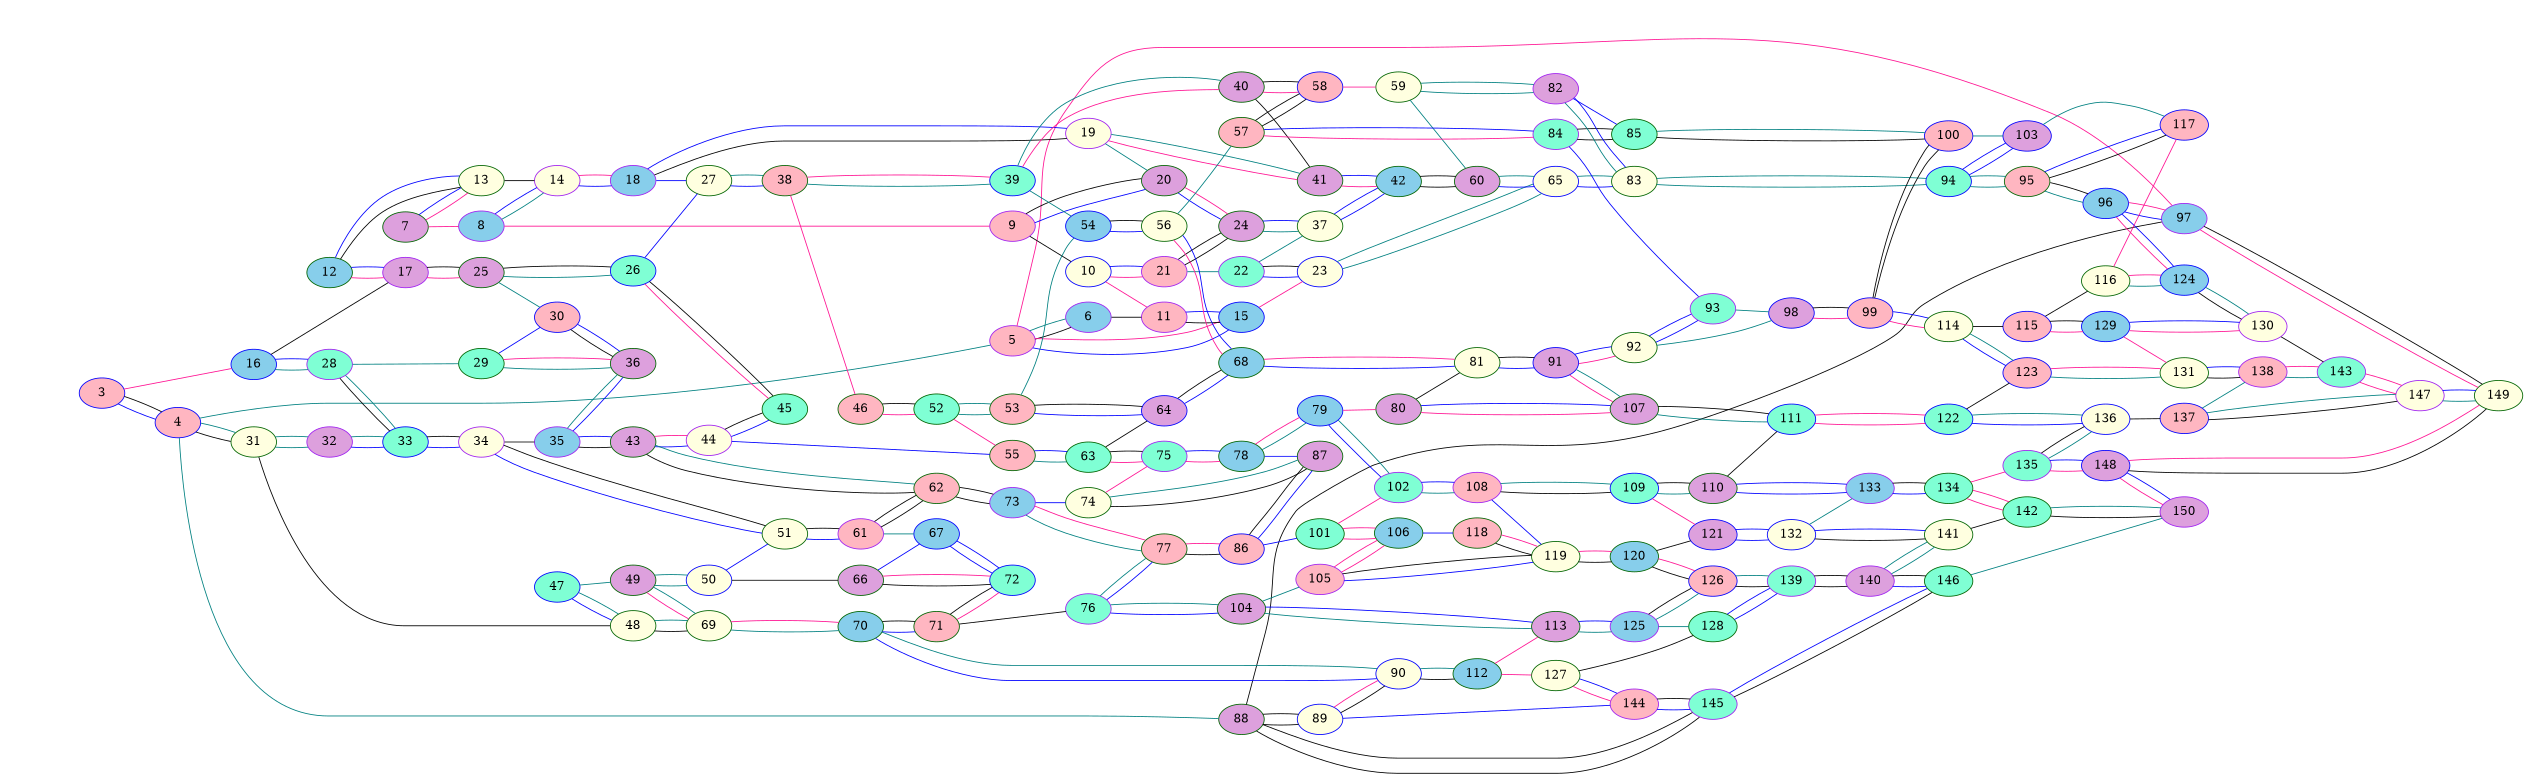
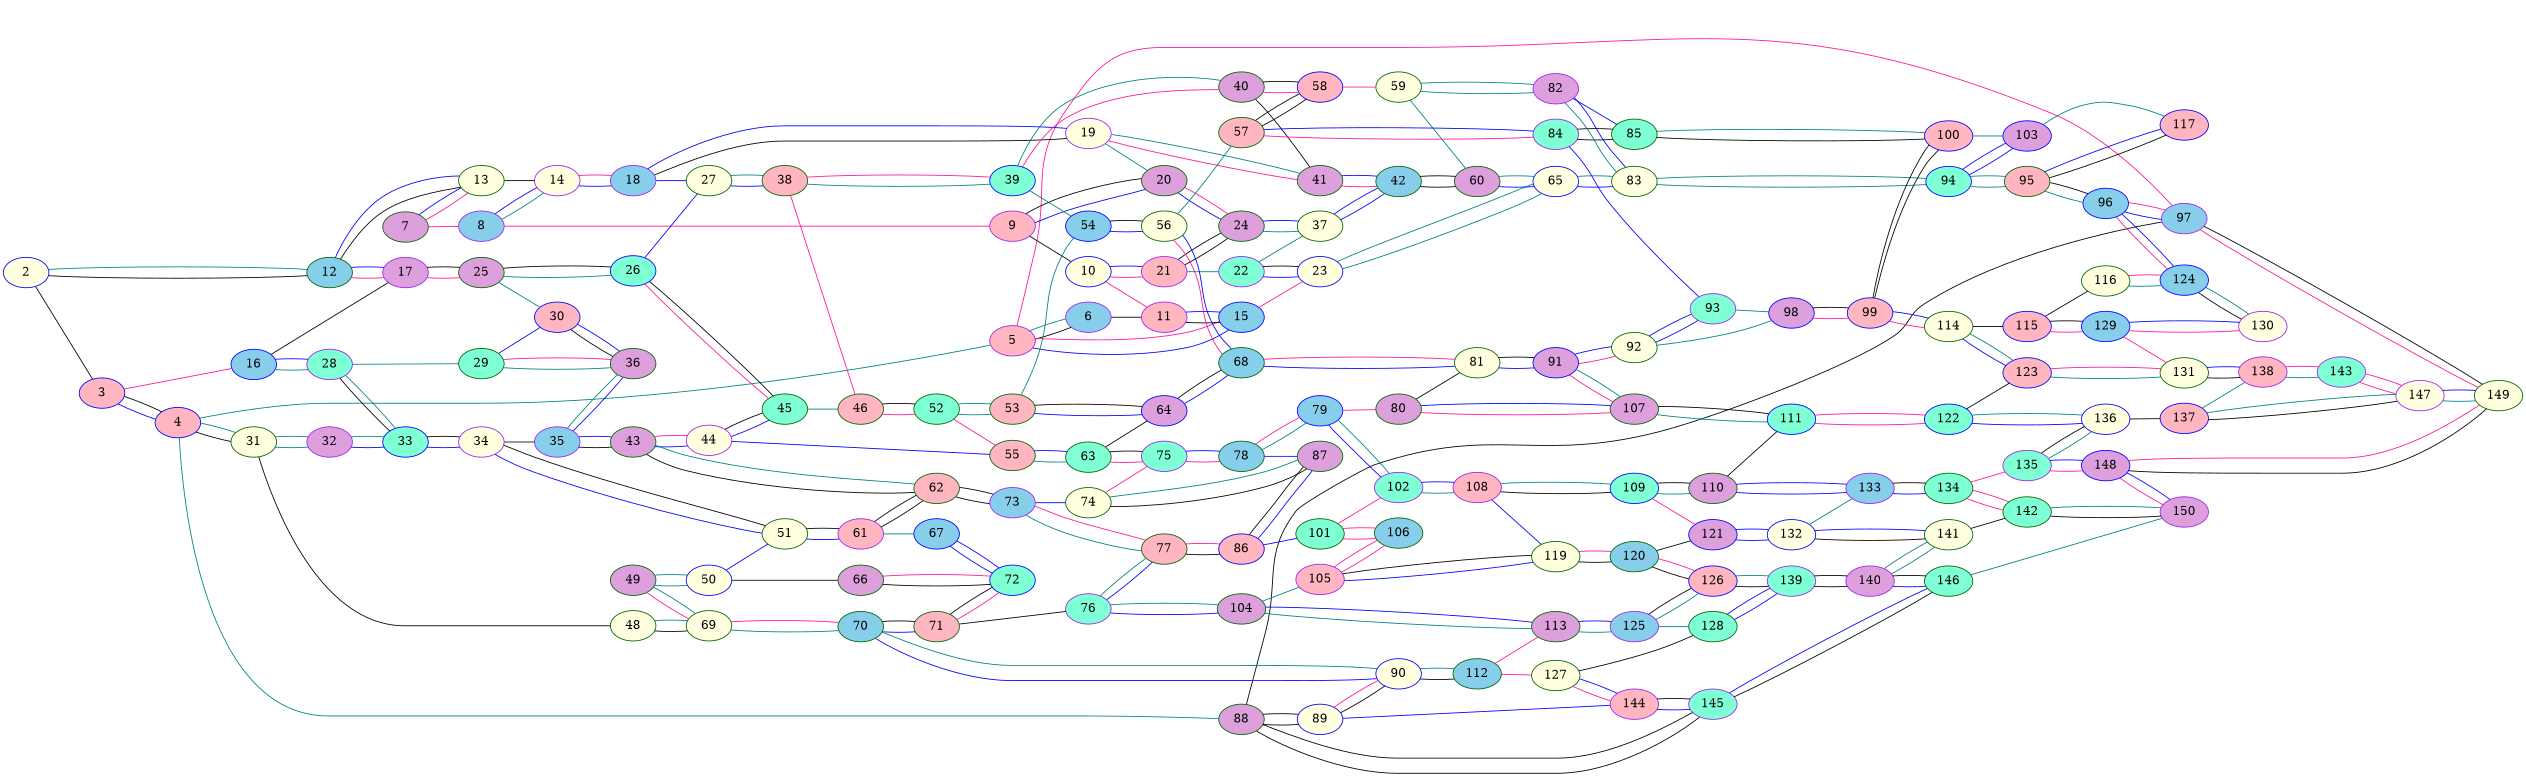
edge "117" -- "116": removed
node "2": added
edge "130" -- "143": removed
edge "45" -- "46": added
node "118": removed
edge "67" -- "66": removed
node "47": removed
